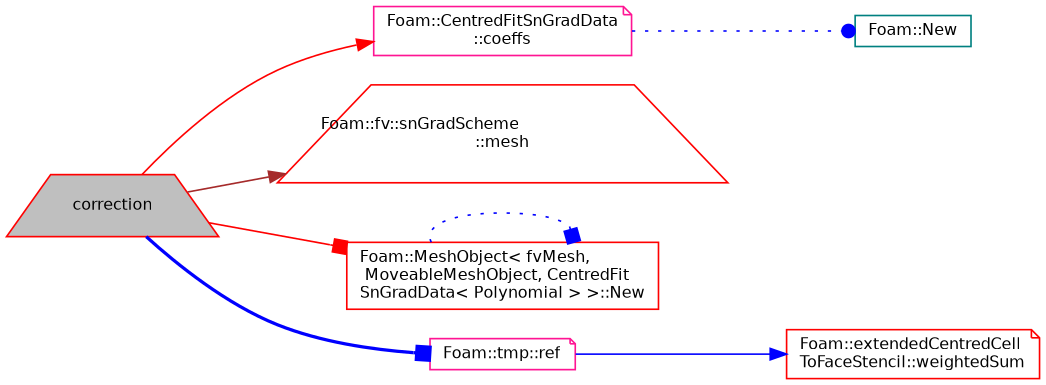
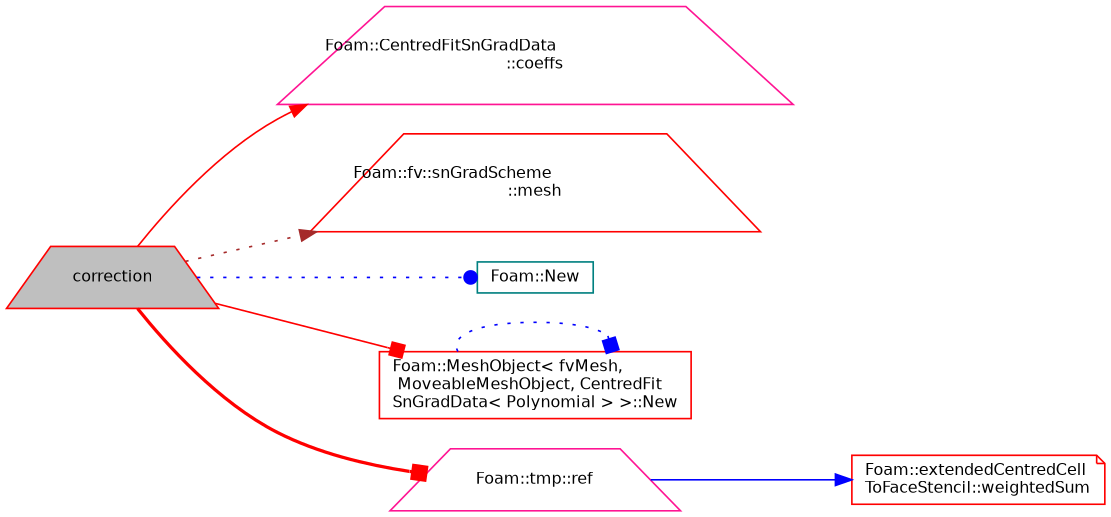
node "Foam::CentredFitSnGradData ::coeffs": shape note -> trapezium
edge "Foam::CentredFitSnGradData ::coeffs" -> "Foam::New": now "correction" -> "Foam::New"
edge "correction" -> "Foam::fv::snGradScheme ::mesh": style solid -> dotted
edge "correction" -> "Foam::tmp::ref": color blue -> red
node "Foam::tmp::ref": shape note -> trapezium
